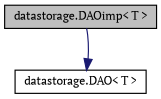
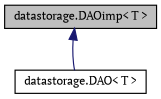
edge "datastorage.DAOimp< T >" -> "datastorage.DAO< T >": reversed
